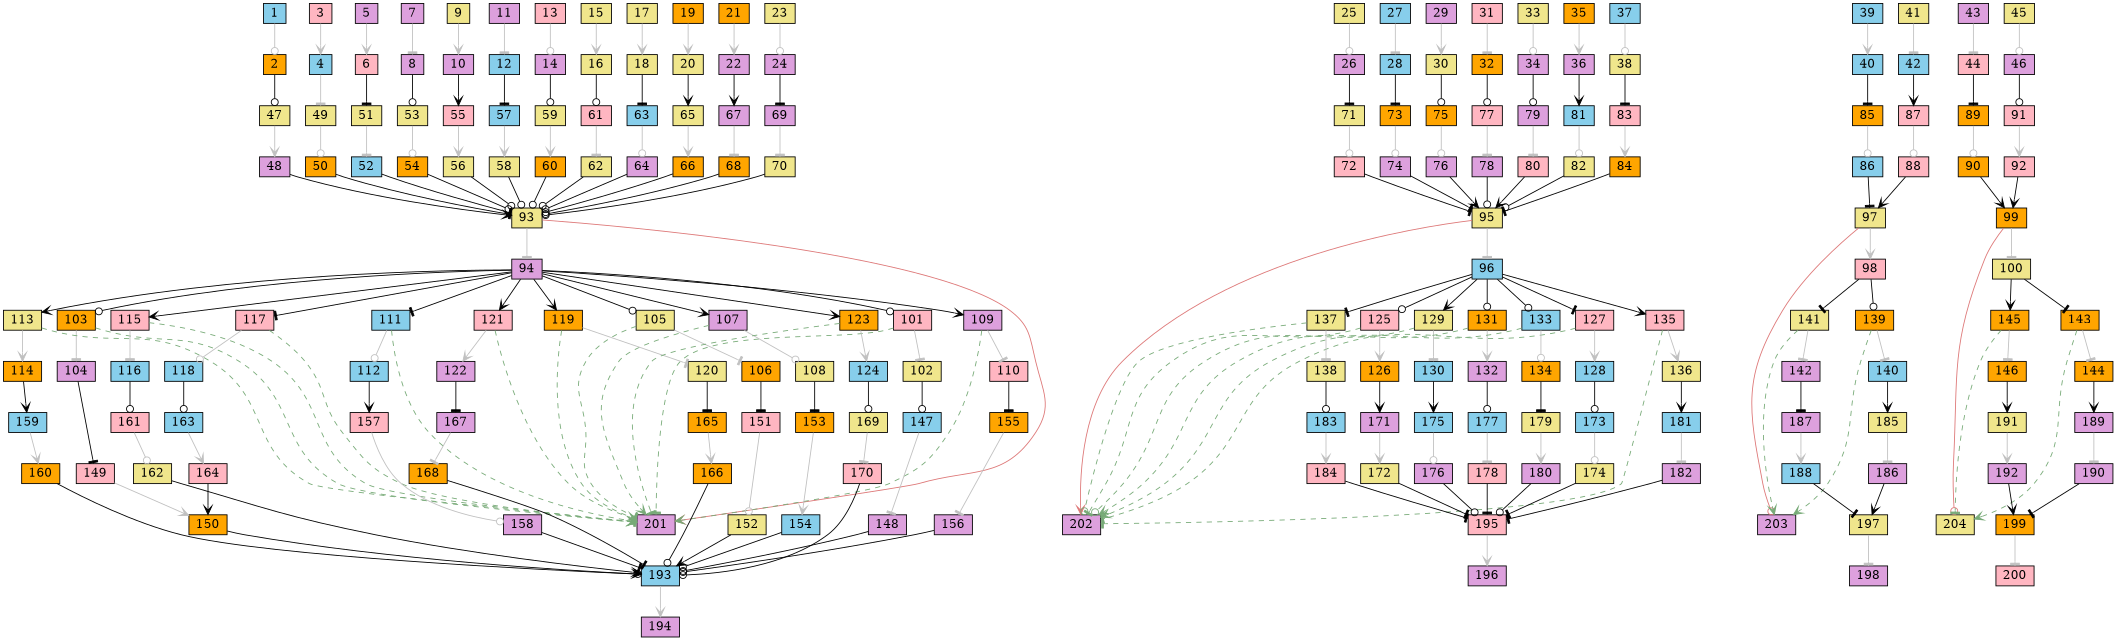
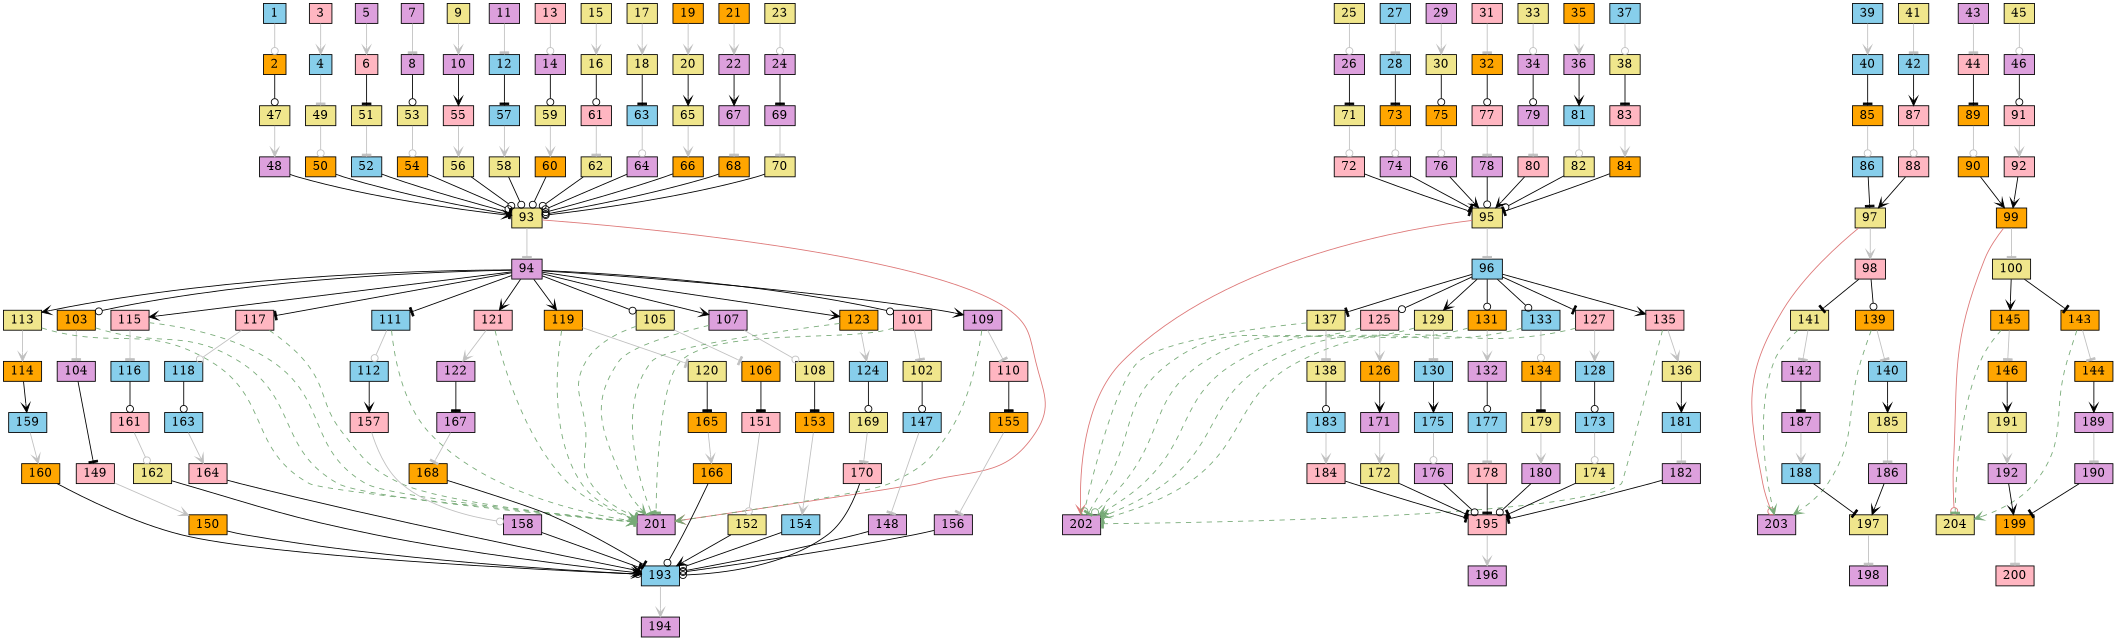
edge "164" -> "150": now "164" -> "193"
